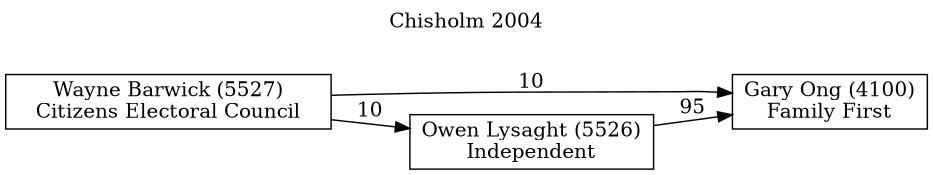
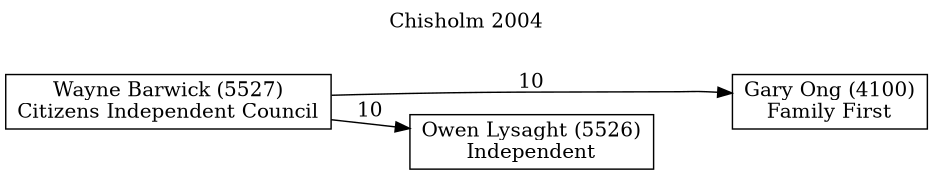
node "Wayne Barwick (5527) Citizens Electoral Council": label "Wayne Barwick (5527) Citizens Electoral Council" -> "Wayne Barwick (5527) Citizens Independent Council"
edge "Owen Lysaght (5526) Independent" -> "Gary Ong (4100) Family First": removed, label "95"
